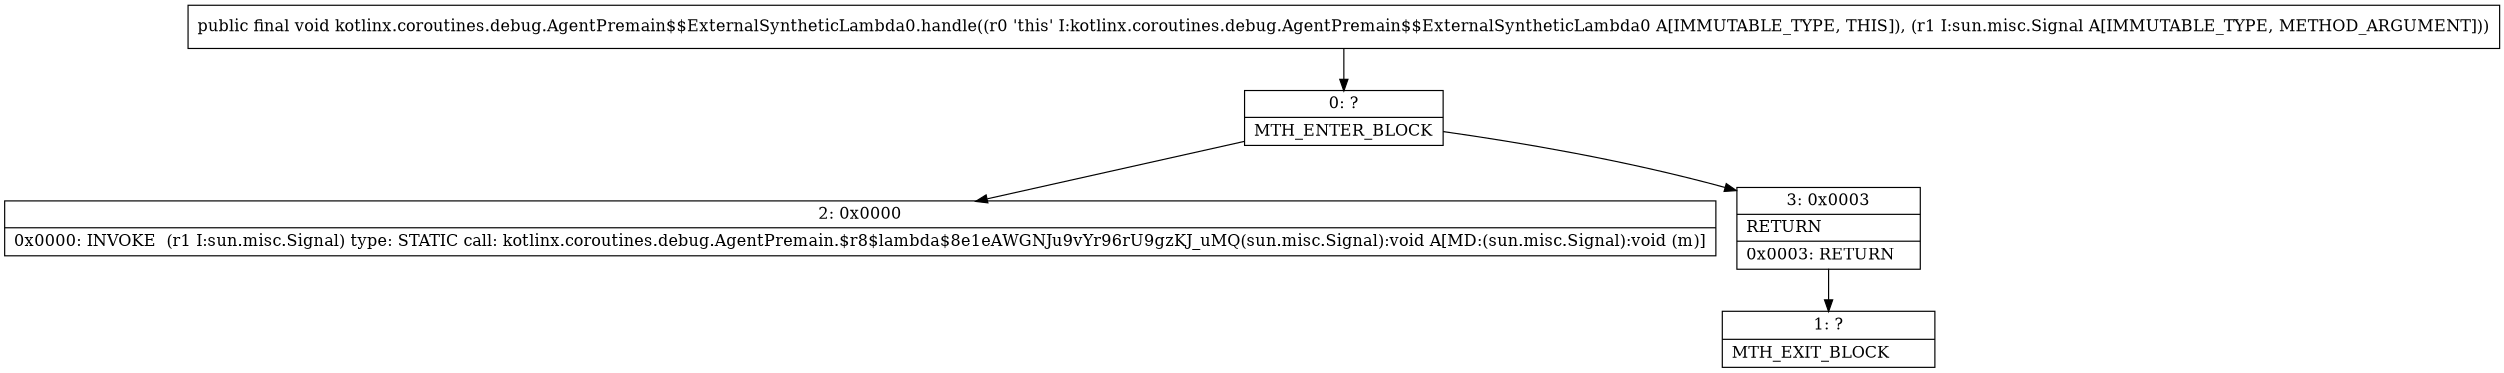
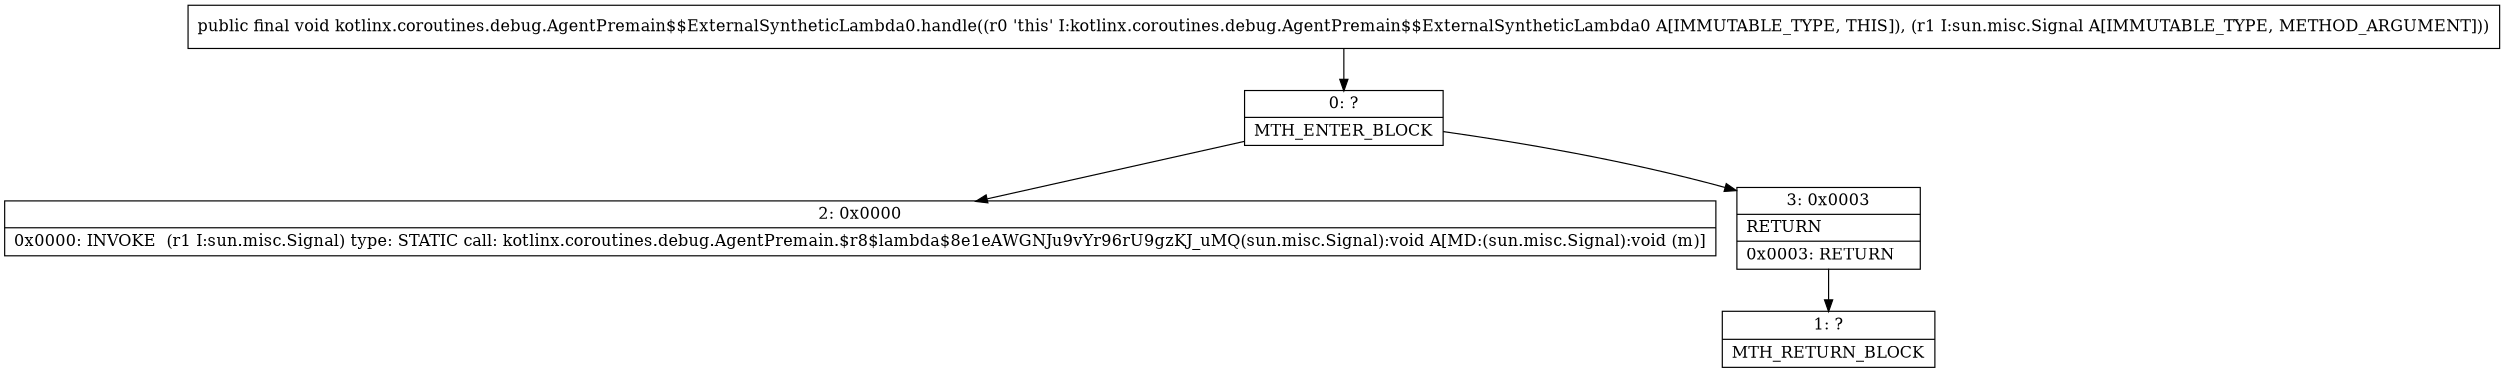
node "1: ?": text "MTH_EXIT_BLOCK" -> "MTH_RETURN_BLOCK"
